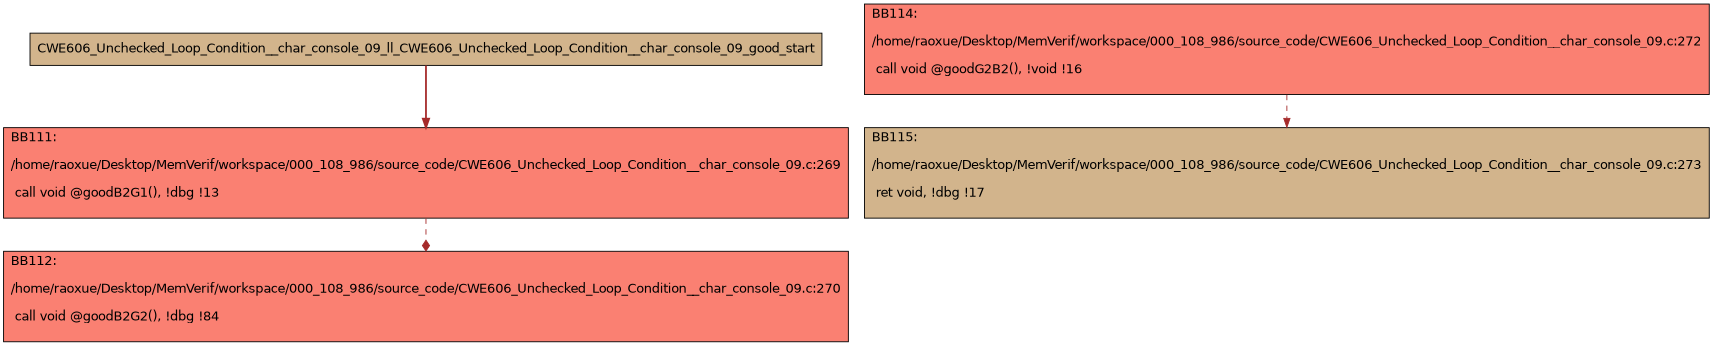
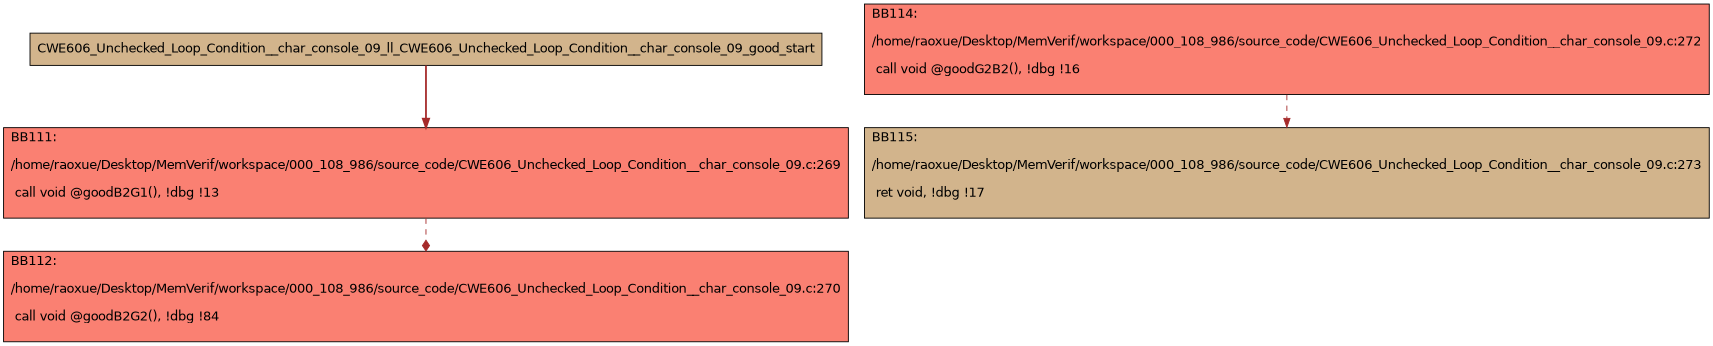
node "BB114:": text "call void @goodG2B2(), !void !16" -> "call void @goodG2B2(), !dbg !16"
